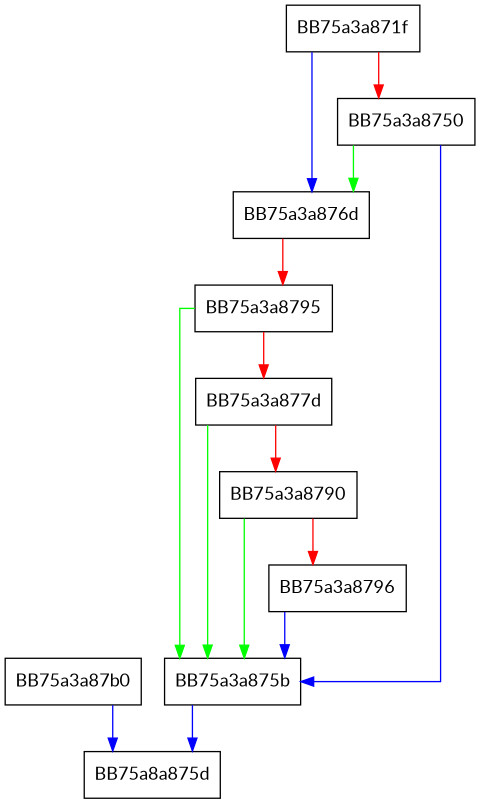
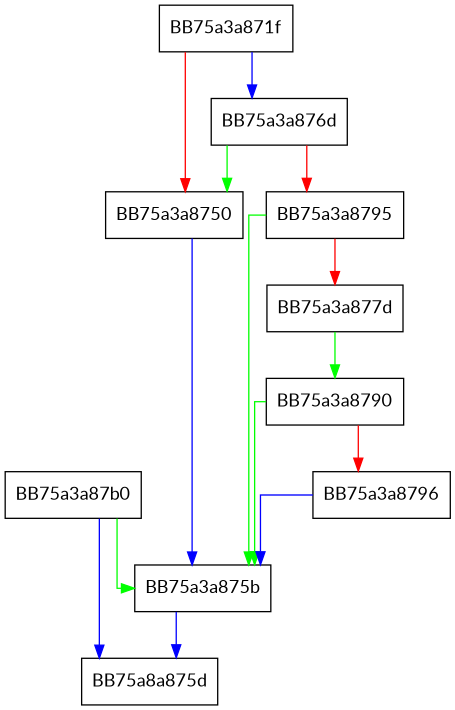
edge "BB75a3a8750" -> "BB75a3a876d": reversed
edge "BB75a3a877d" -> "BB75a3a8790": color red -> green
edge "BB75a3a877d" -> "BB75a3a875b": now "BB75a3a87b0" -> "BB75a3a875b"
